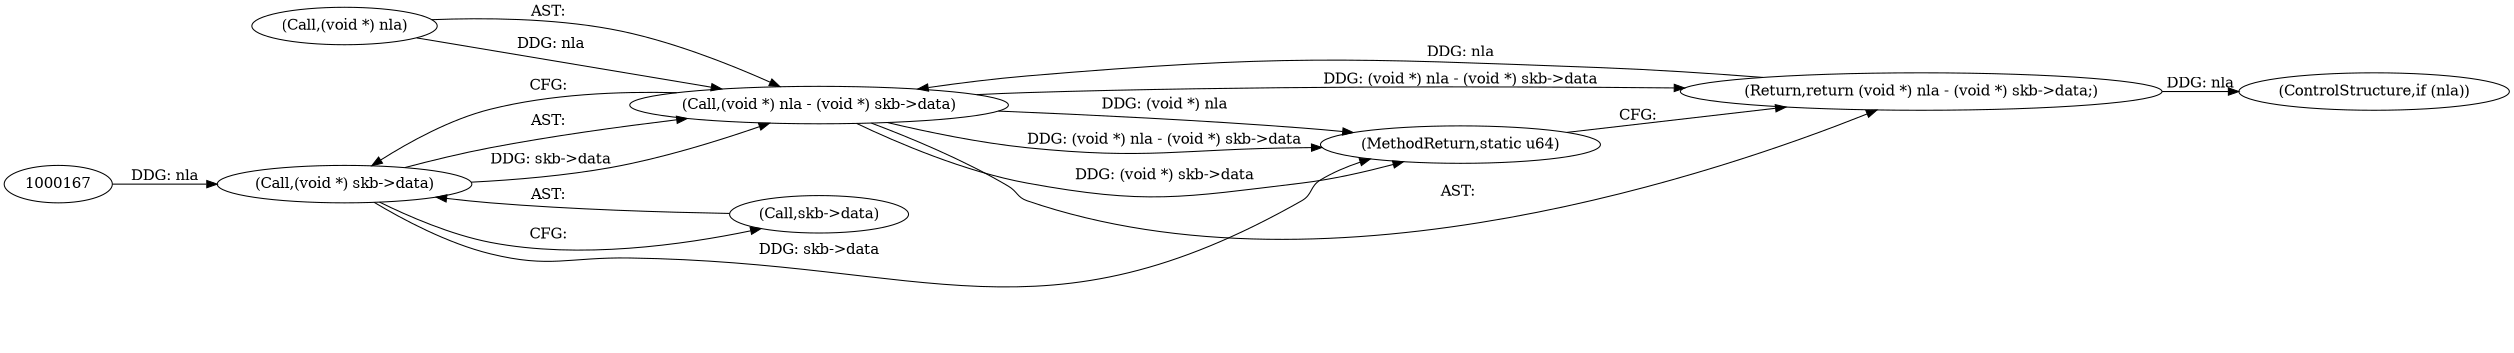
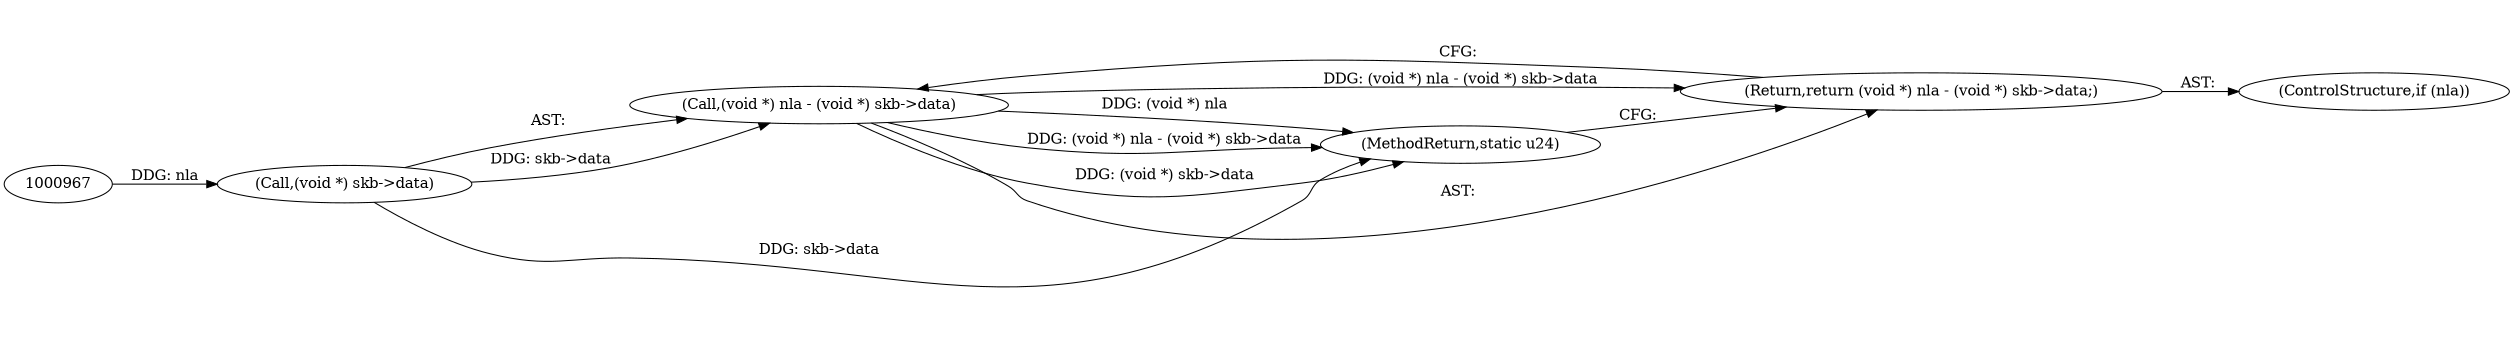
node "(Call,(void *) nla)": removed
edge "(Return,return (void *) nla - (void *) skb->data;)" -> "(Call,(void *) nla - (void *) skb->data)": label "DDG: nla" -> "CFG: "
edge "(Return,return (void *) nla - (void *) skb->data;)" -> "(ControlStructure,if (nla))": label "DDG: nla" -> "AST: "
edge "(Call,(void *) nla - (void *) skb->data)" -> "(Call,(void *) skb->data)": removed, label "CFG:"
node "(MethodReturn,static u64)": label "(MethodReturn,static u64)" -> "(MethodReturn,static u24)"
node "1000167": label "1000167" -> "1000967"
node "(Call,skb->data)": removed
